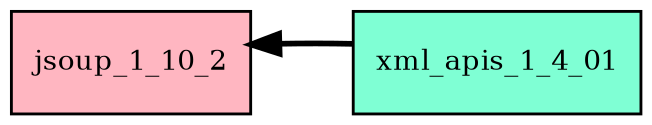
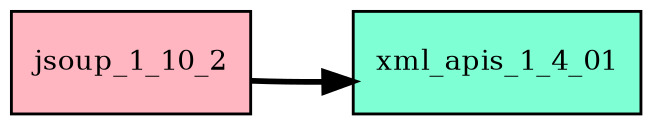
edge "xml_apis_1_4_01" -> "jsoup_1_10_2": reversed
